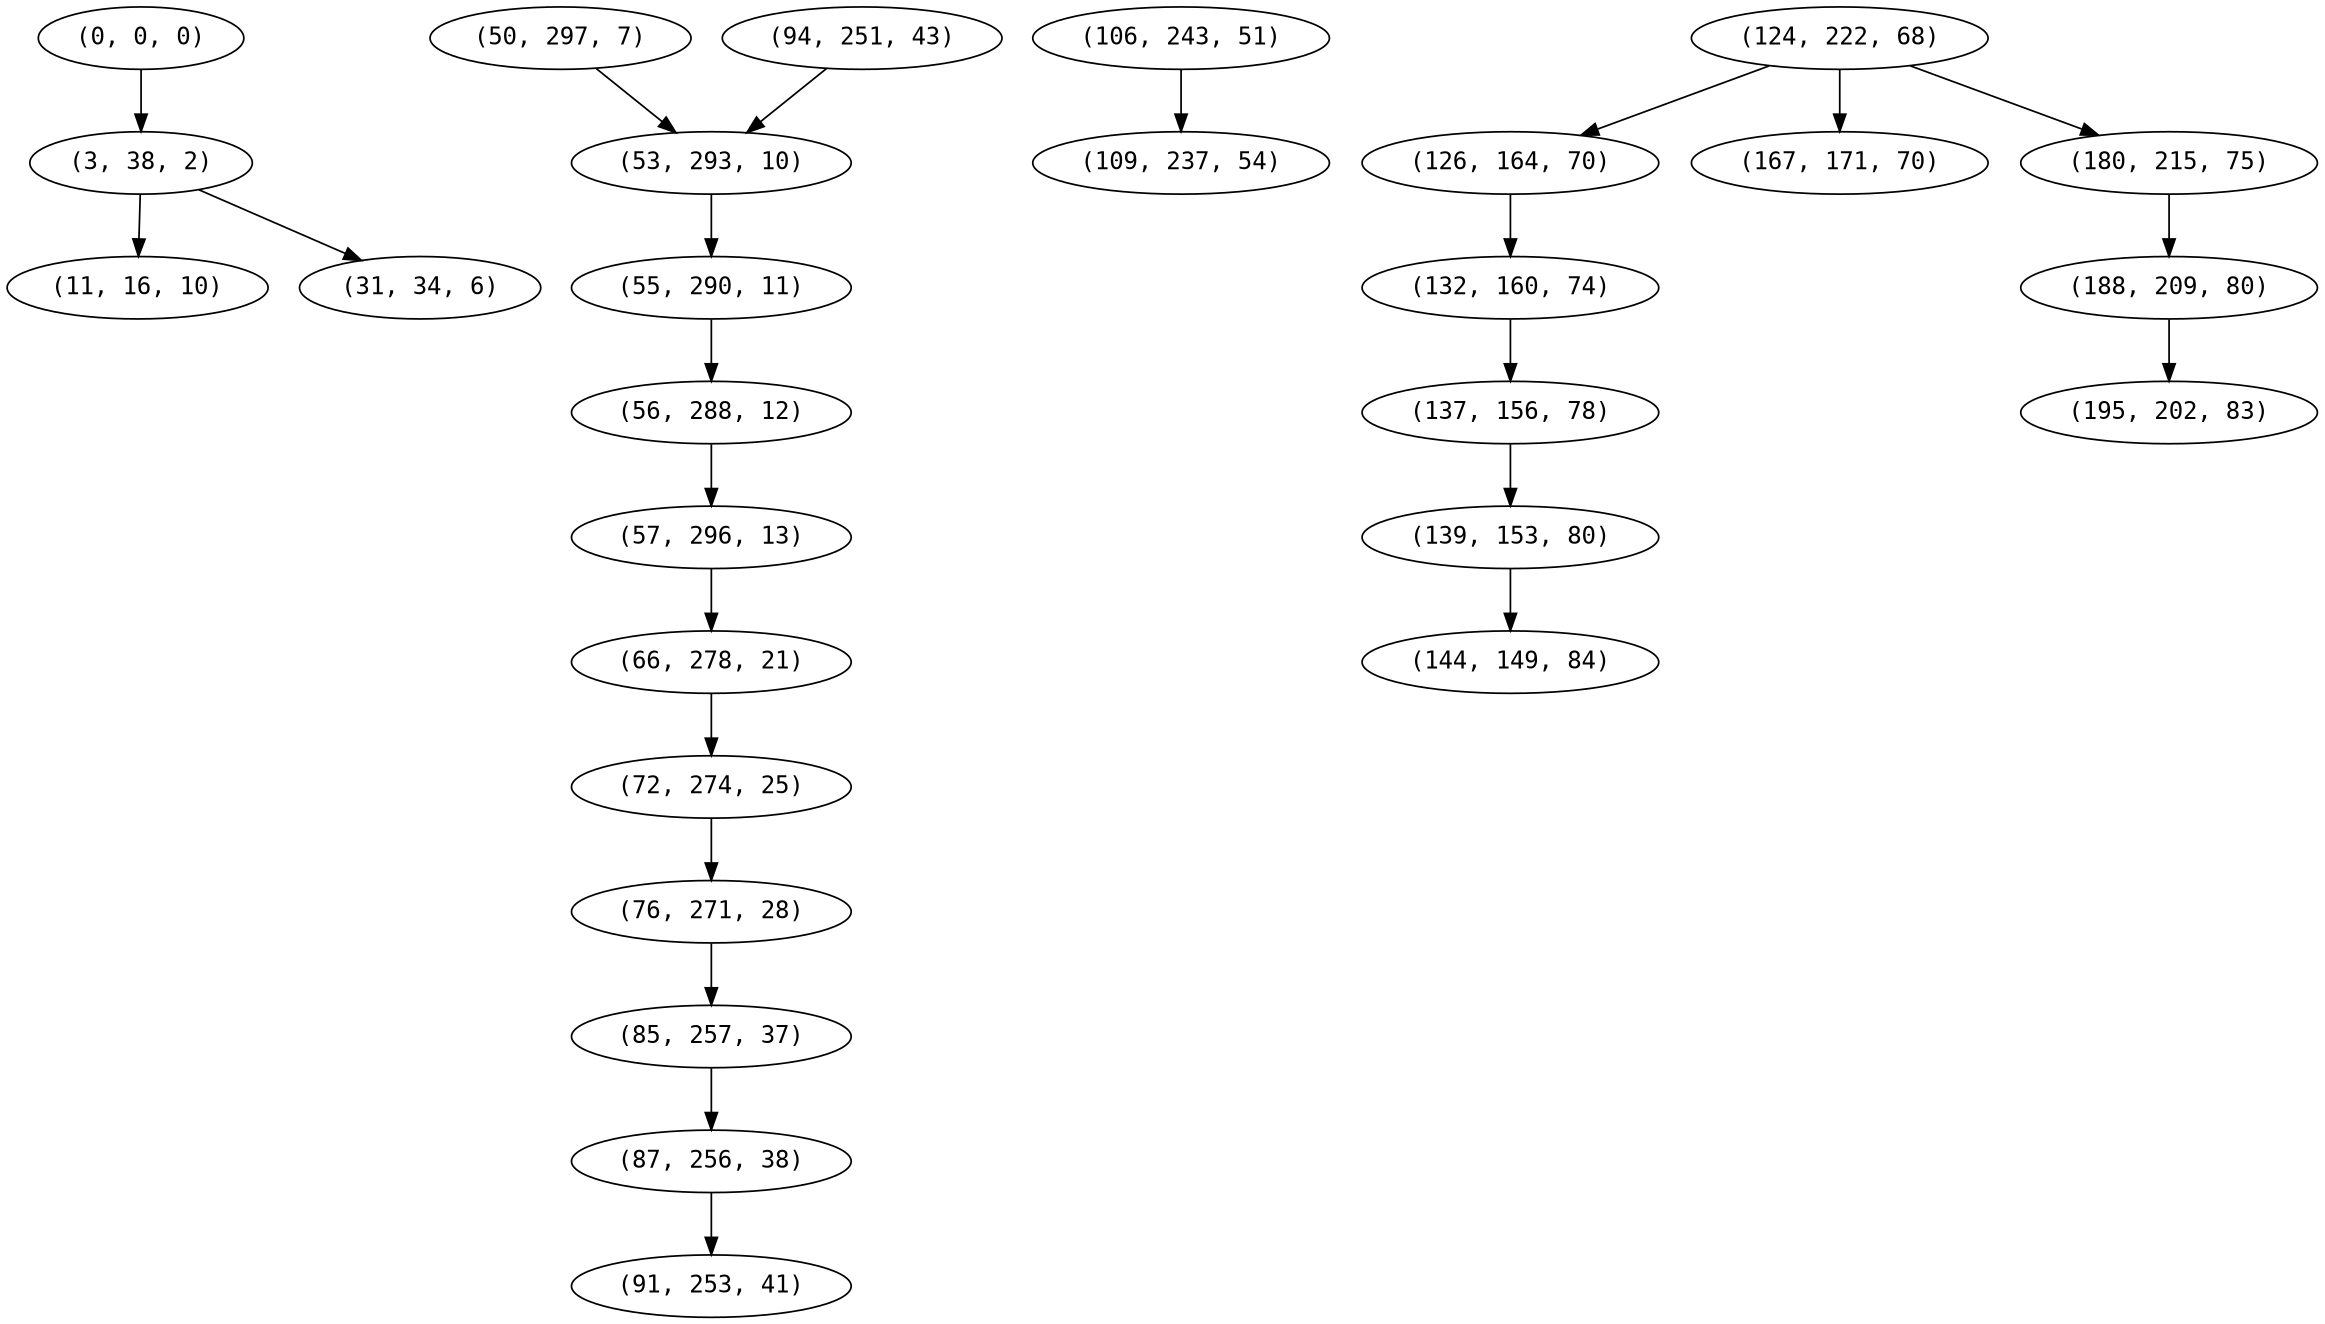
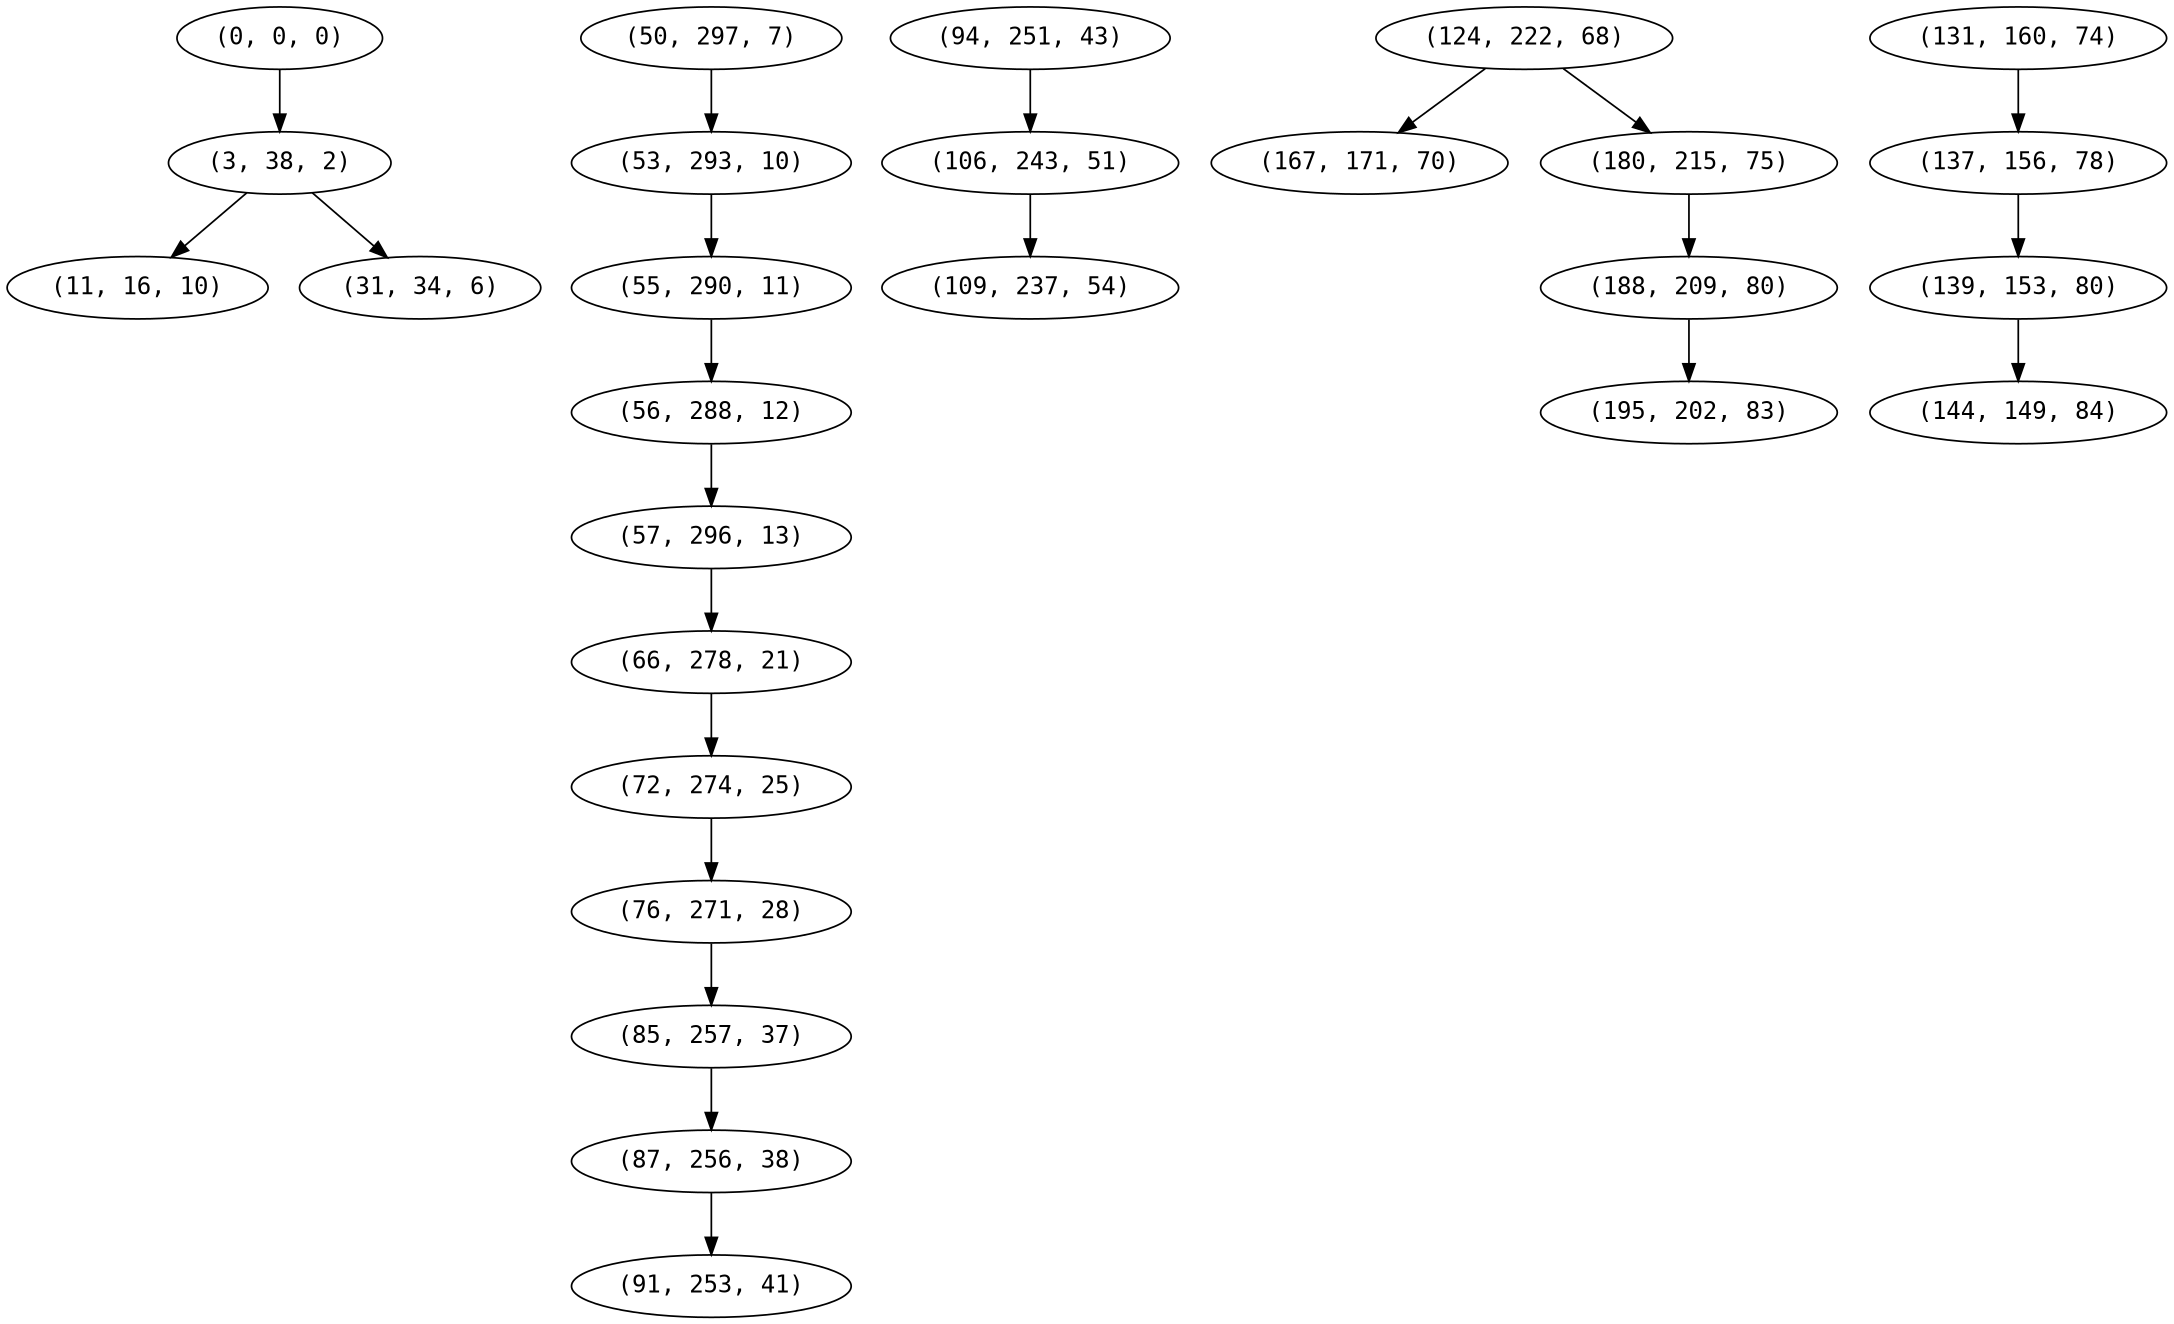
edge "(94, 251, 43)" -> "(53, 293, 10)": now "(94, 251, 43)" -> "(106, 243, 51)"
node "(126, 164, 70)": removed
node "(132, 160, 74)": label "(132, 160, 74)" -> "(131, 160, 74)"
